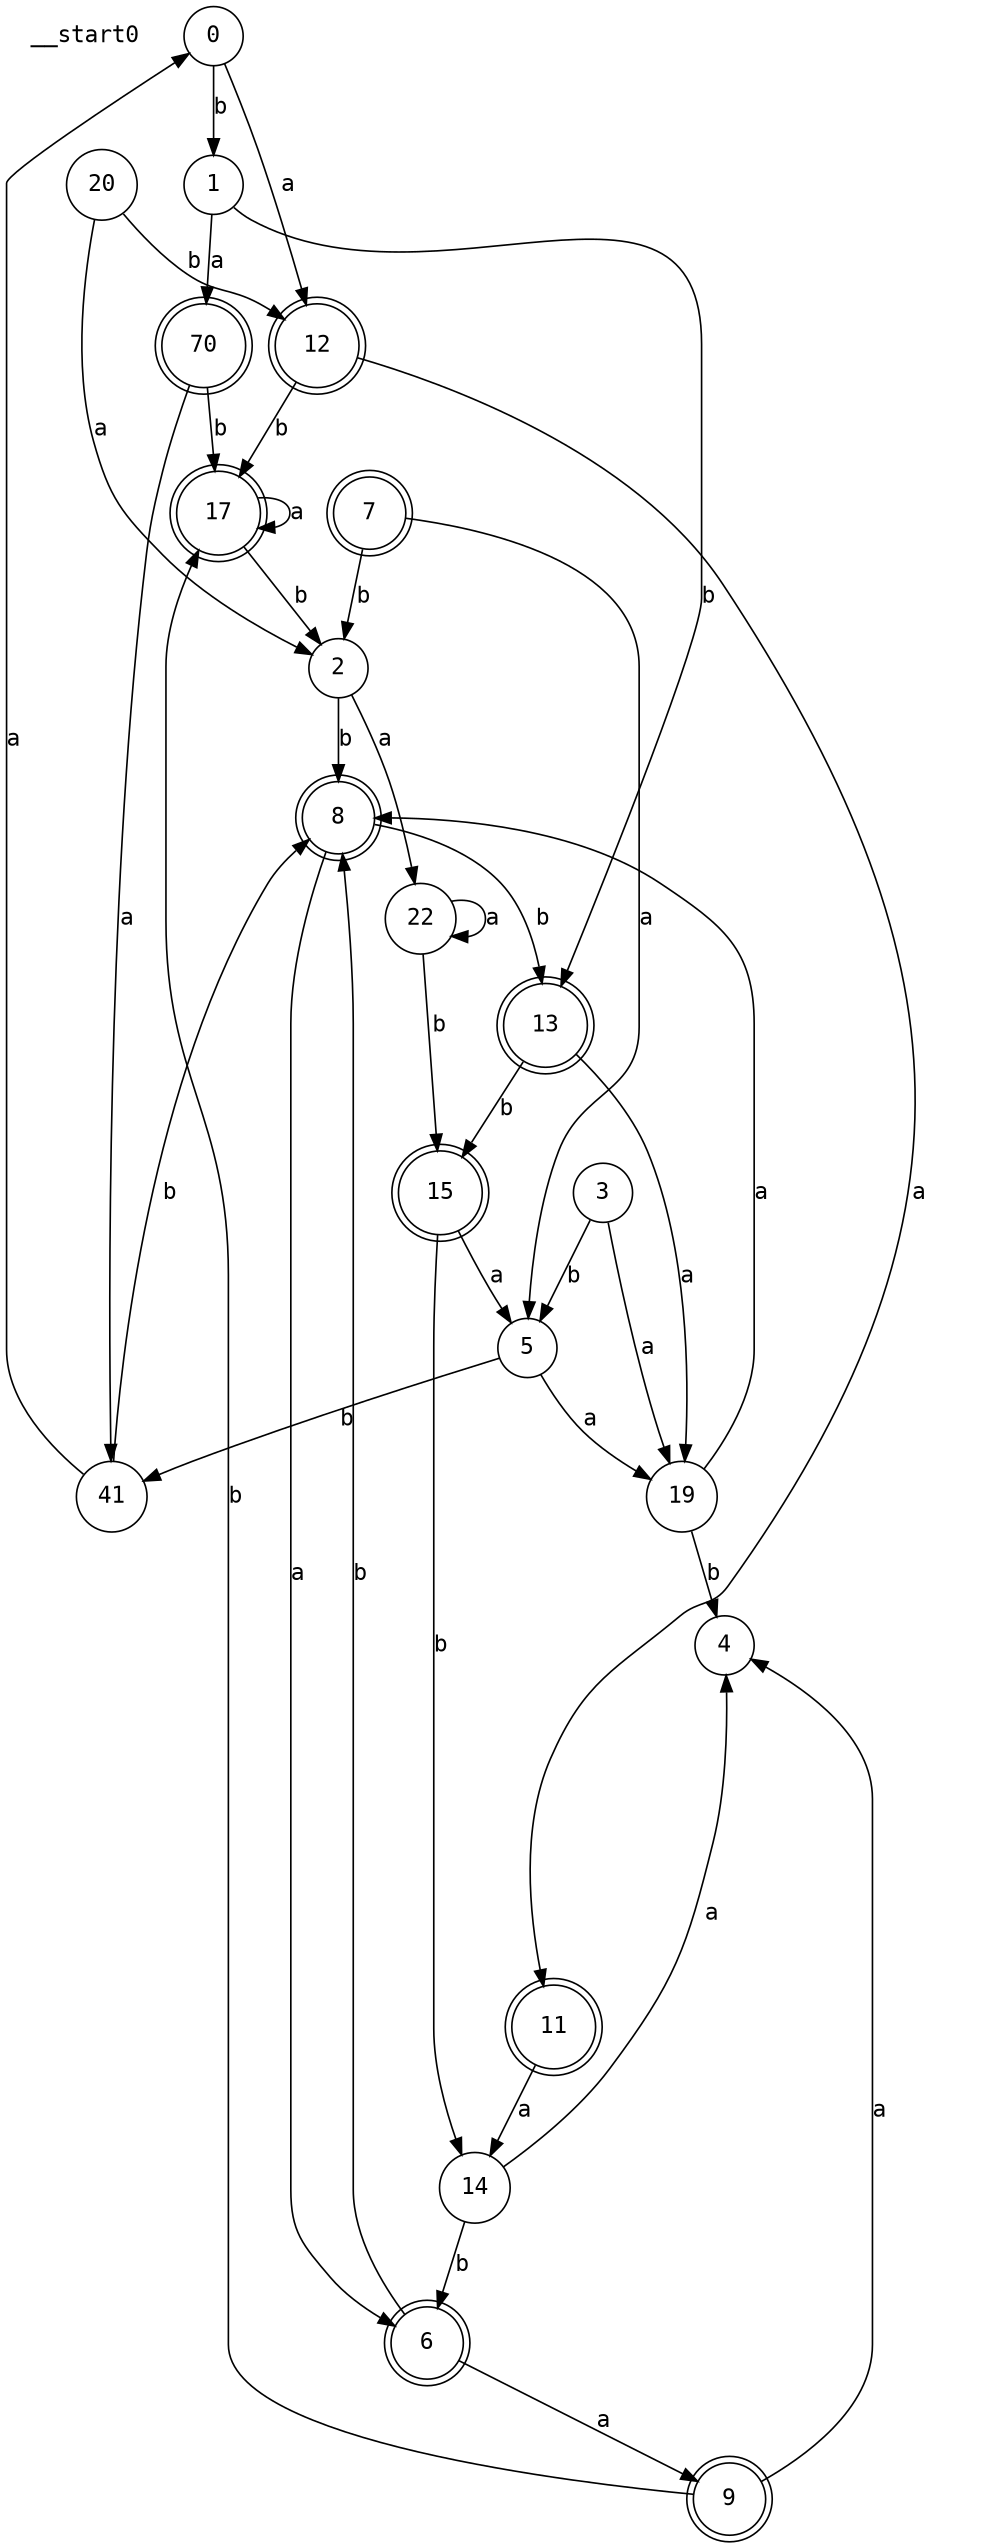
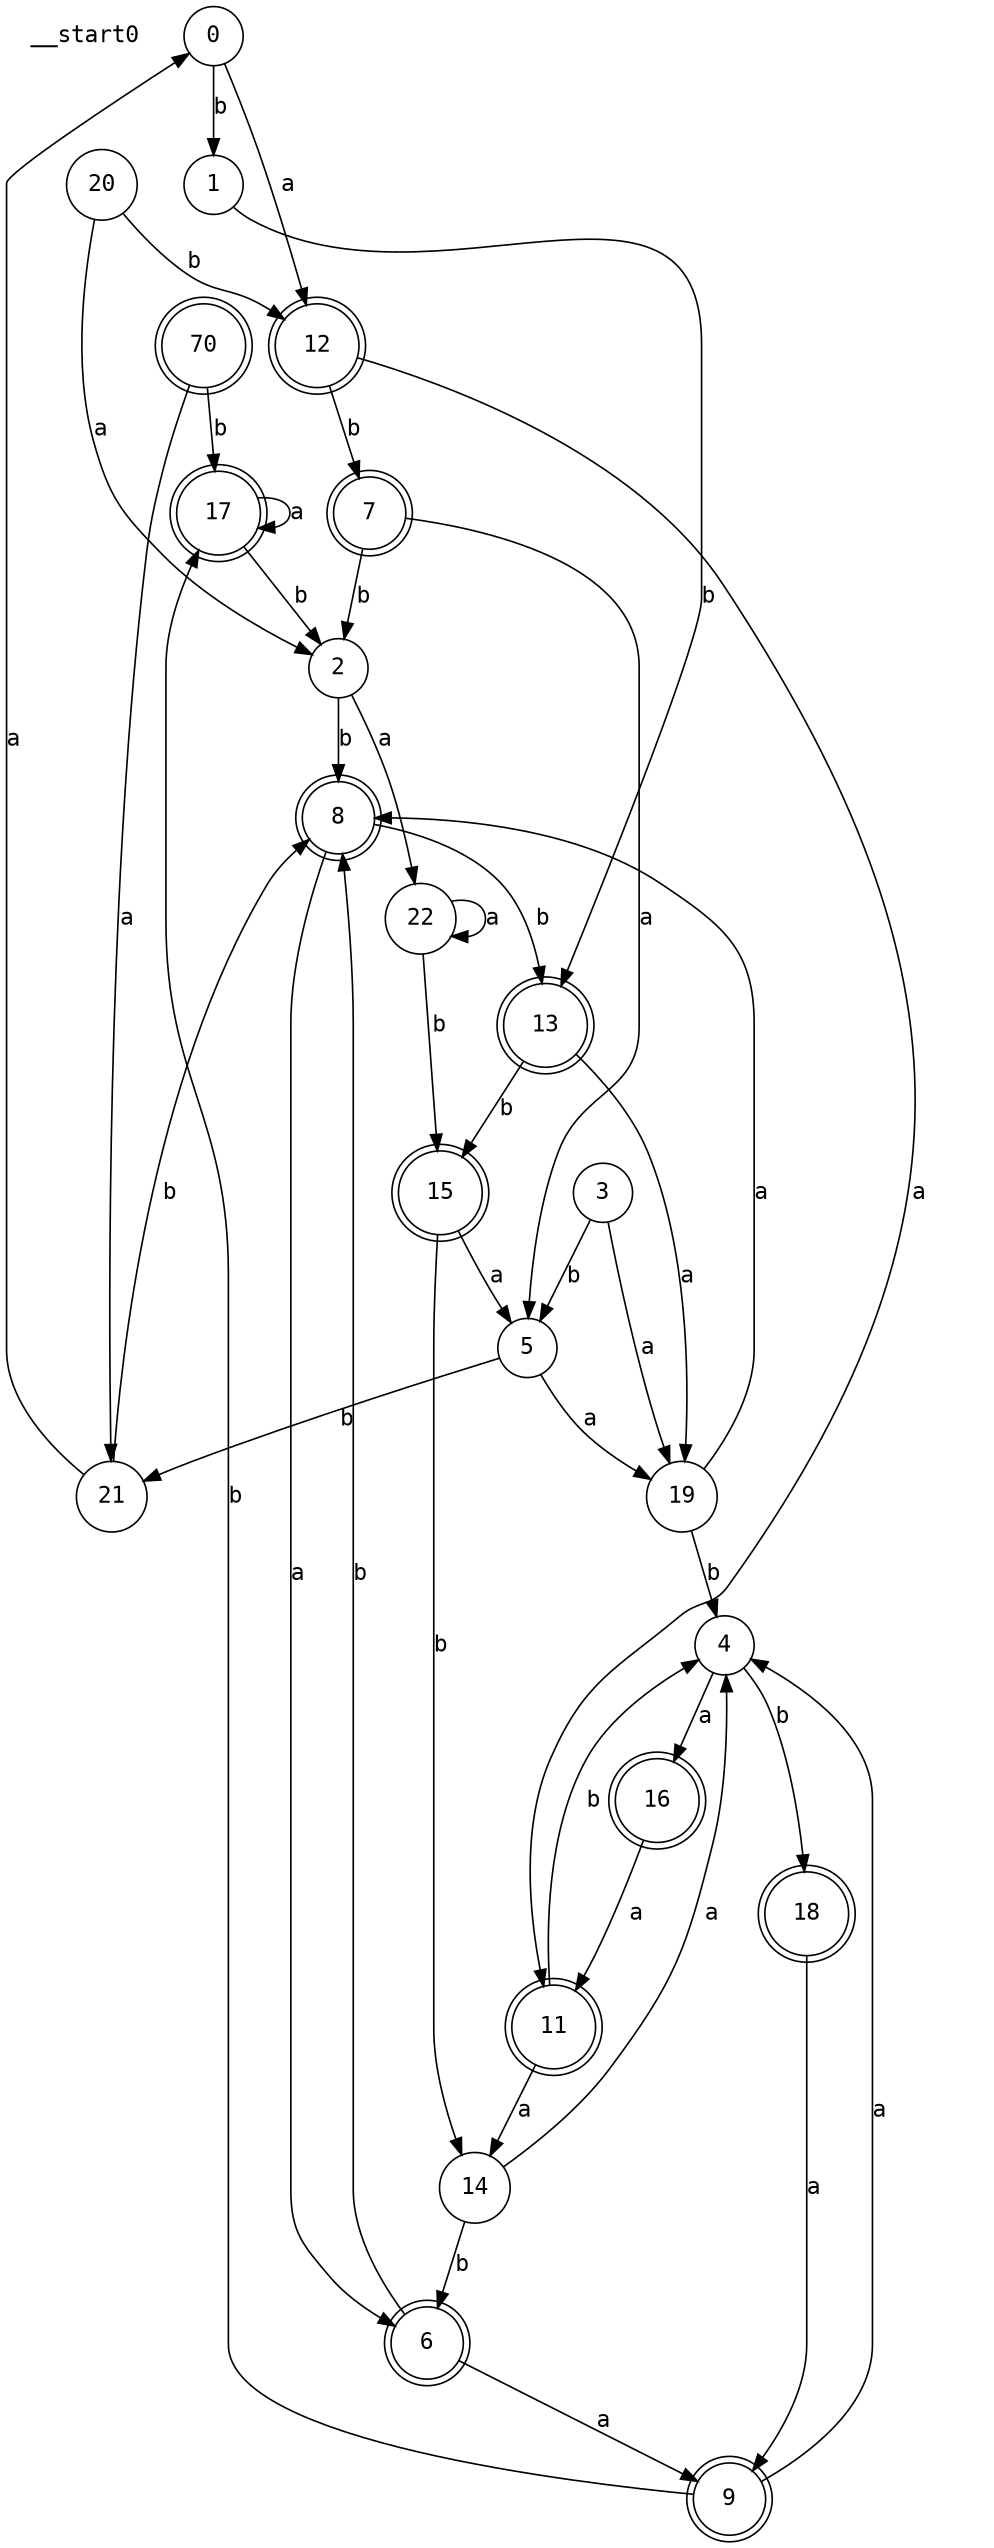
edge "1" -> "70": removed, label "a"
edge "12" -> "17": now "12" -> "7"
node "41": label "41" -> "21"
node "16": added
edge "11" -> "4": added, label "b"
node "18": added
